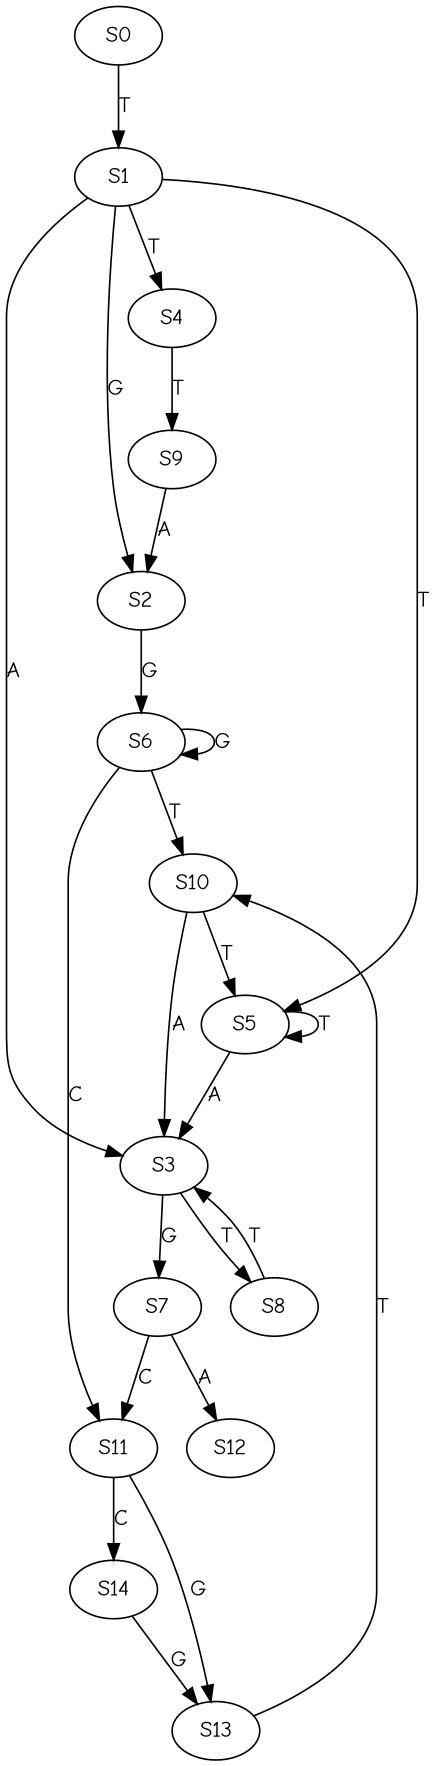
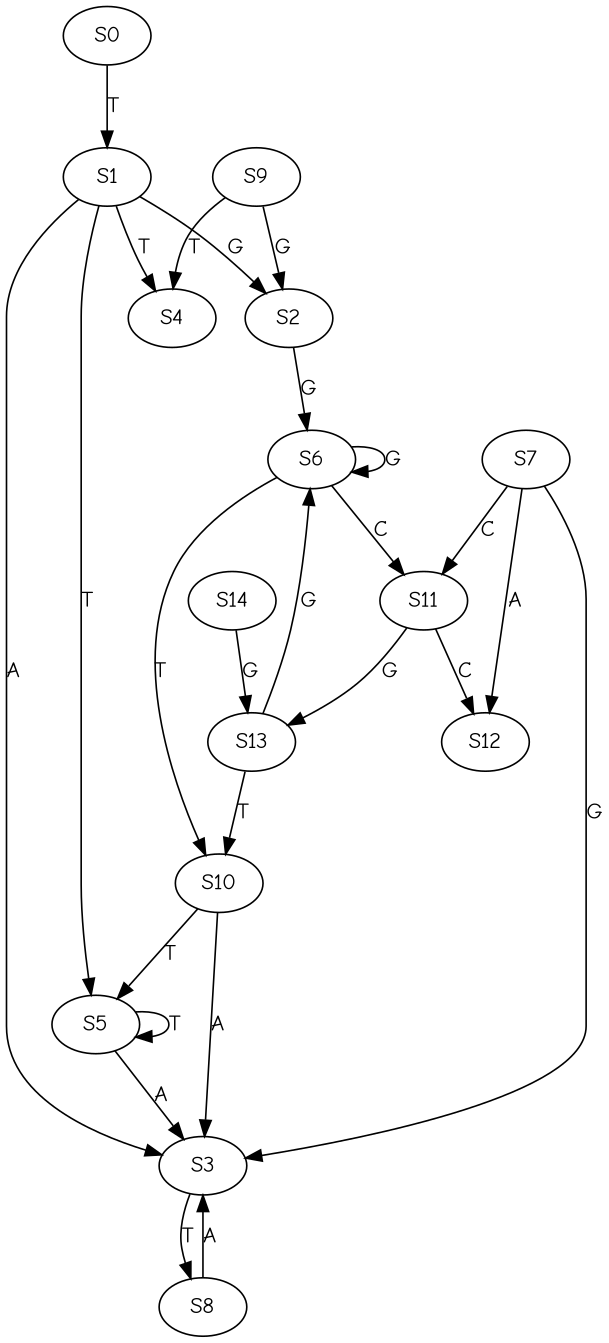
edge "S4" -> "S9": reversed
edge "S9" -> "S2": label "A" -> "G"
edge "S13" -> "S6": added, label "G"
edge "S3" -> "S7": reversed
edge "S8" -> "S3": label "T" -> "A"
edge "S11" -> "S14": now "S11" -> "S12"
